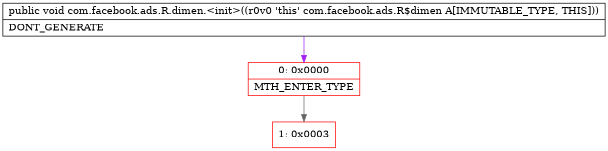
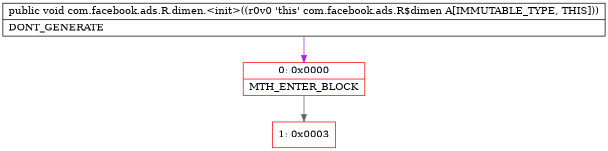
node "0: 0x0000": text "MTH_ENTER_TYPE" -> "MTH_ENTER_BLOCK"
